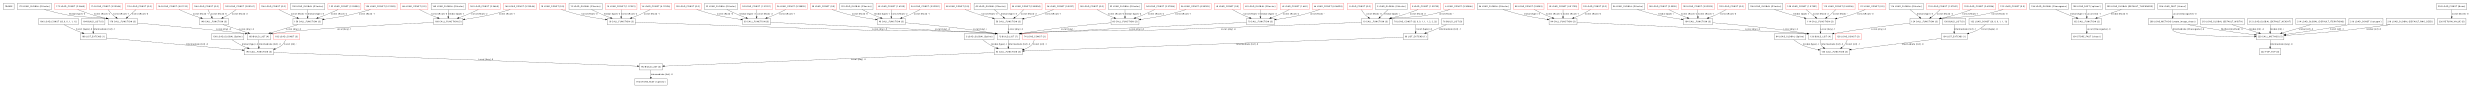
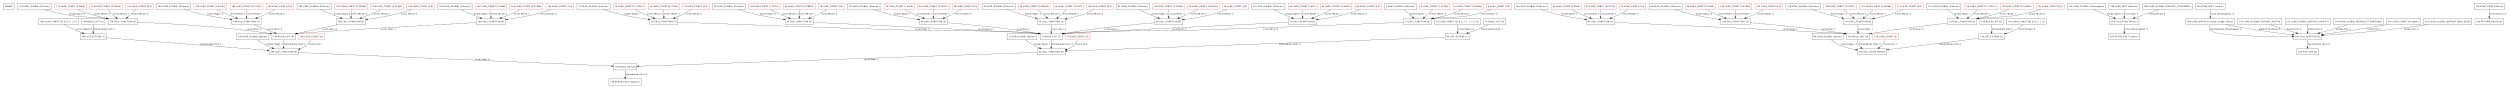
node "140 LOAD_GLOBAL (GVector)": added
node "62 LOAD_GLOBAL (GVector)": color red -> black
